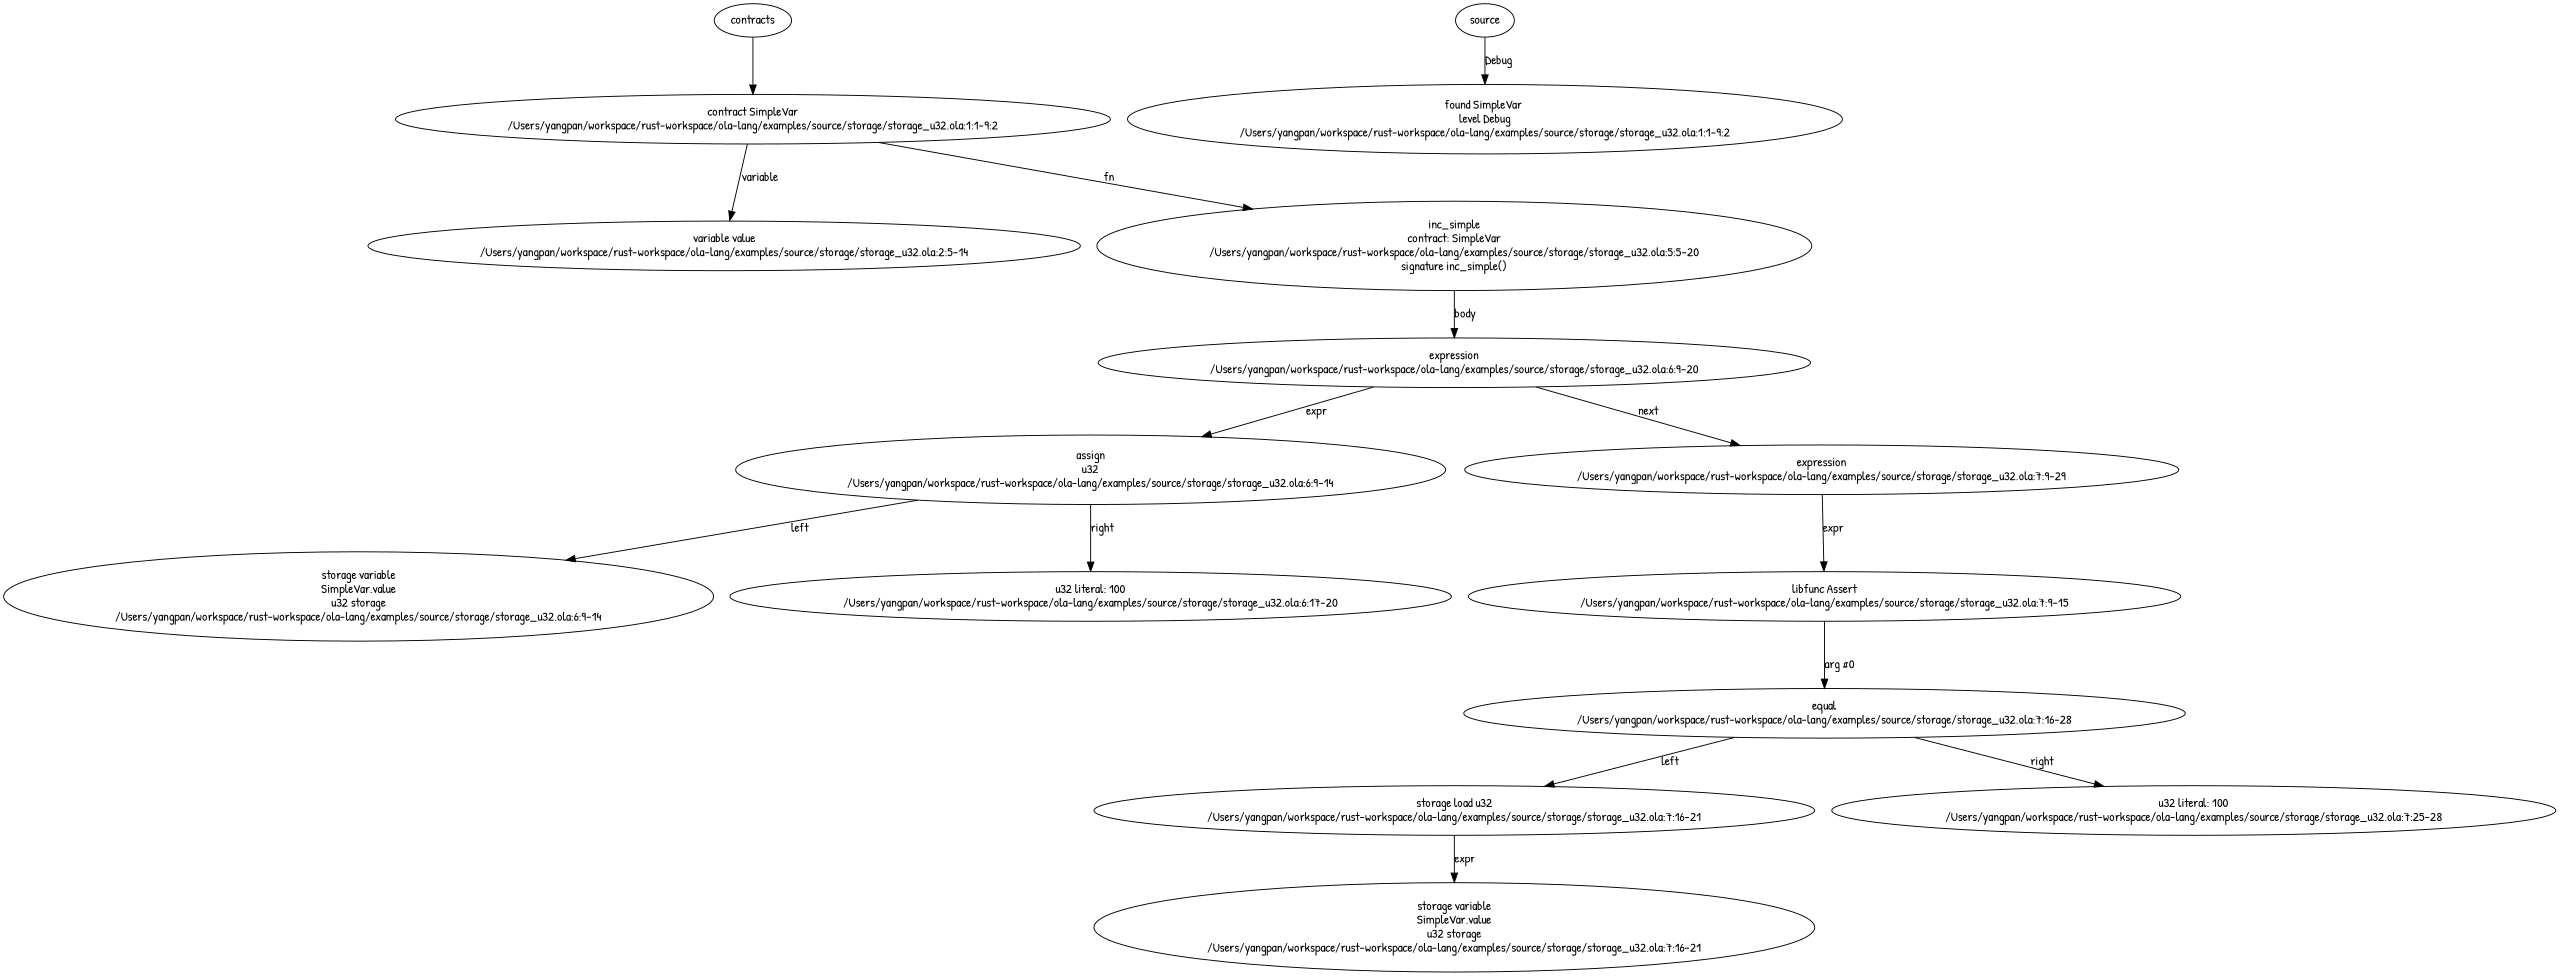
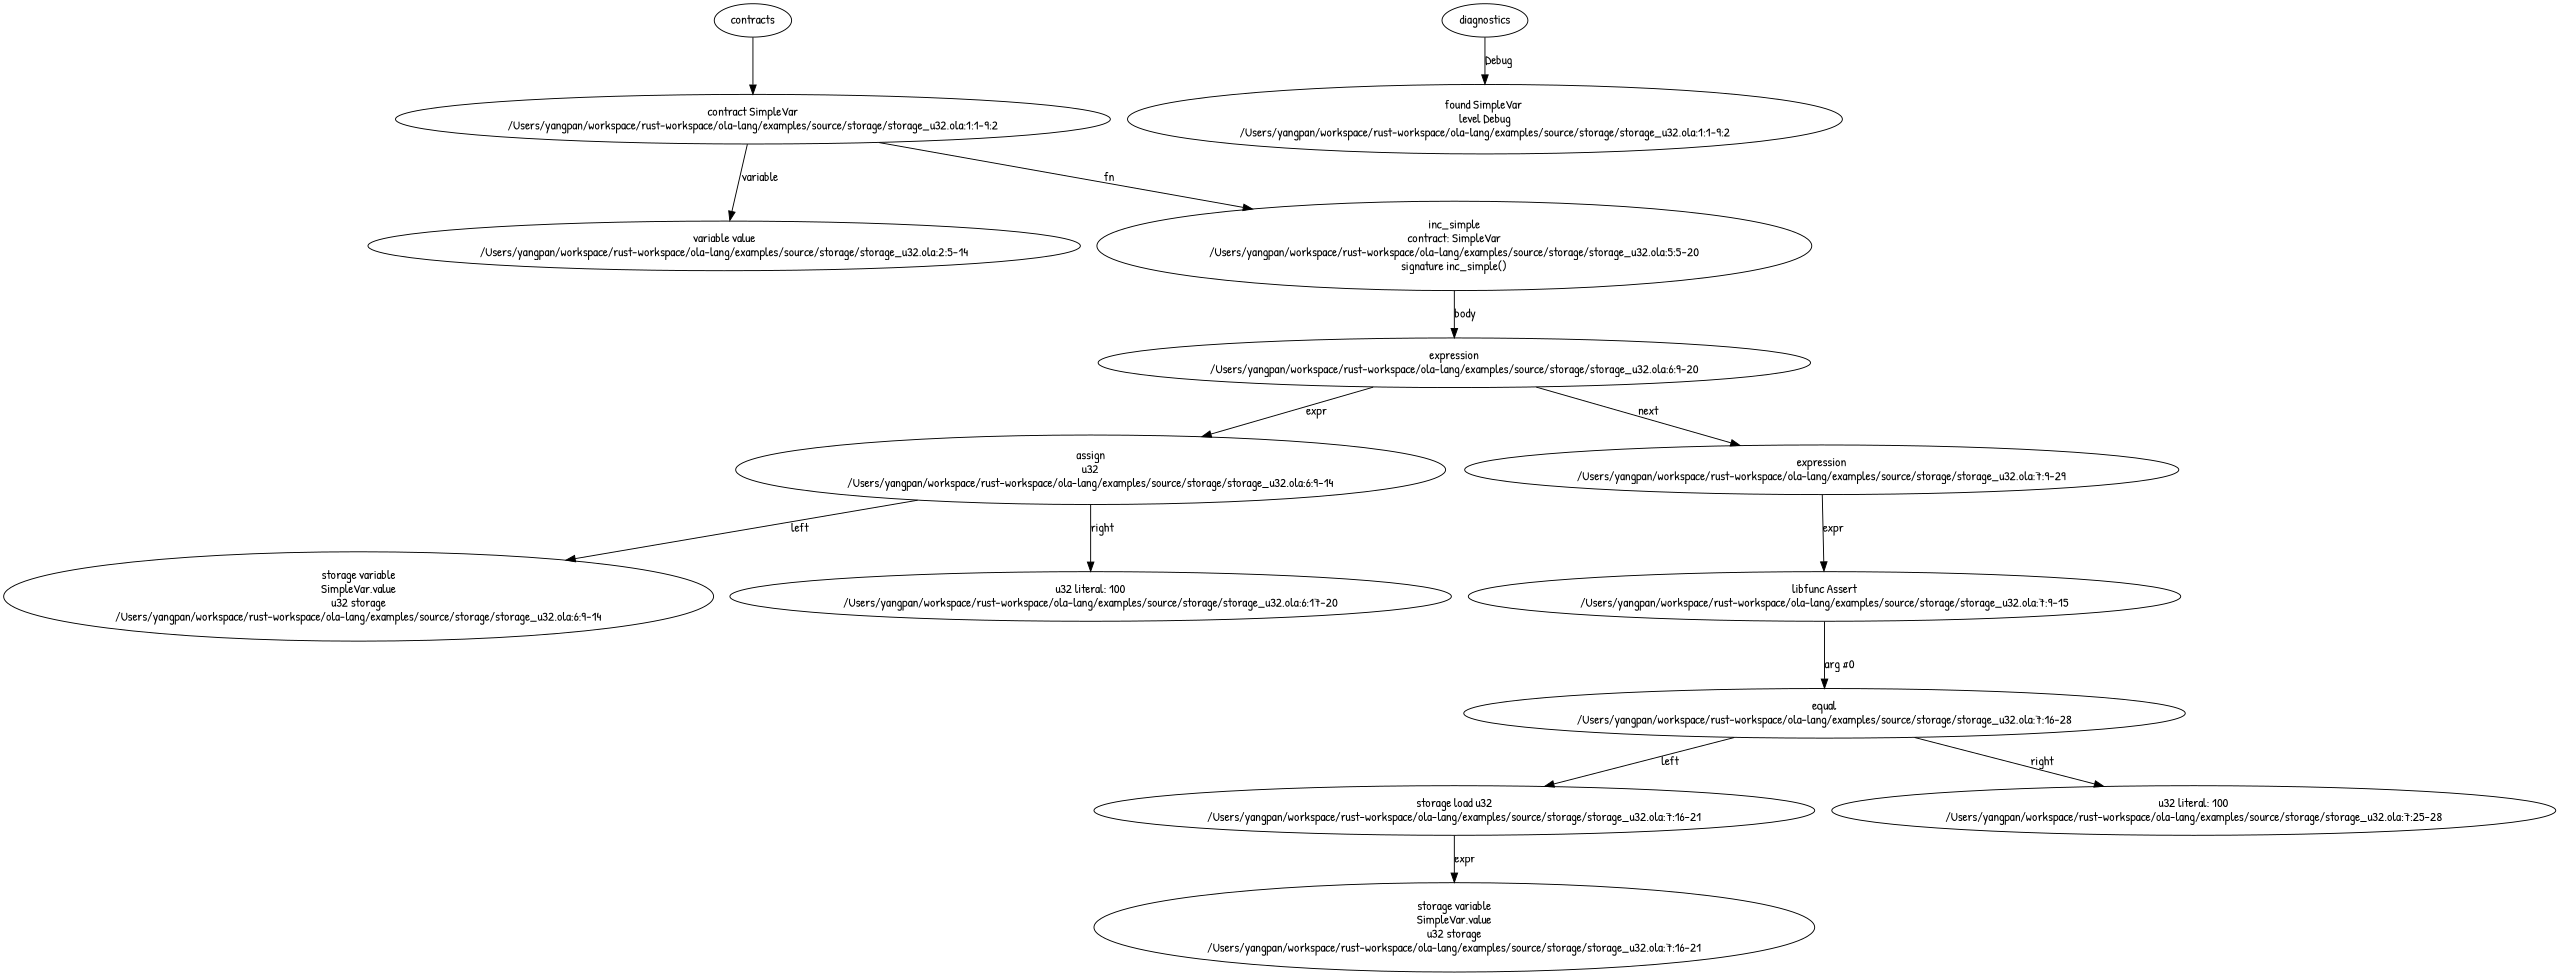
node "source": label "source" -> "diagnostics"
